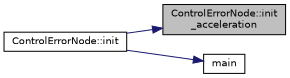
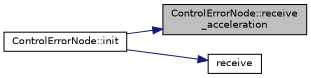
node "ControlErrorNode::init _acceleration": label "ControlErrorNode::init _acceleration" -> "ControlErrorNode::receive _acceleration"
node "main": label "main" -> "receive"
